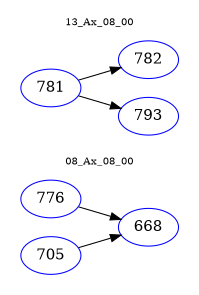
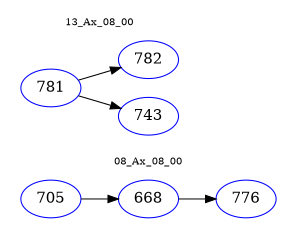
node "793": label "793" -> "743"
edge "776" -> "668": reversed
